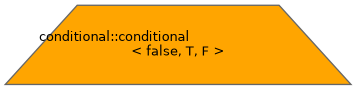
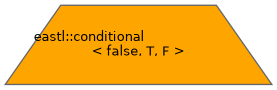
node "conditional::conditional < false, T, F >": label "conditional::conditional < false, T, F >" -> "eastl::conditional < false, T, F >"
